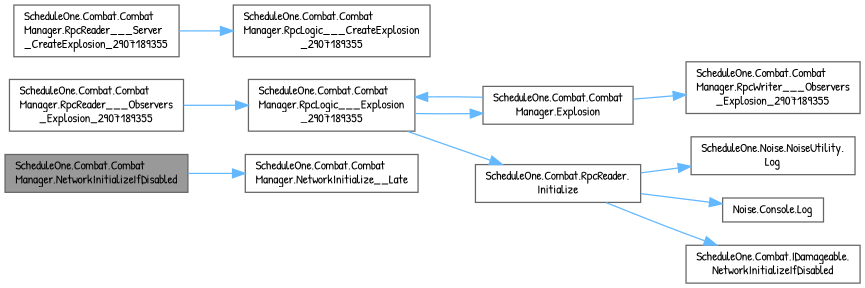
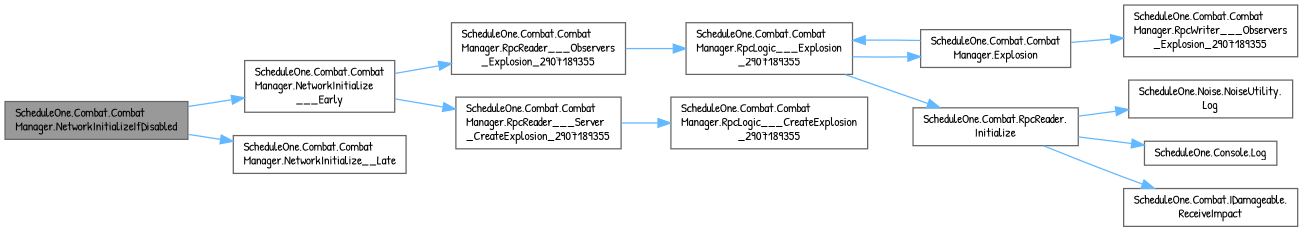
node "ScheduleOne.Combat.Combat Manager.NetworkInitialize ___Early": added
node "Noise.Console.Log": label "Noise.Console.Log" -> "ScheduleOne.Console.Log"
node "ScheduleOne.Combat.IDamageable. NetworkInitializeIfDisabled": label "ScheduleOne.Combat.IDamageable. NetworkInitializeIfDisabled" -> "ScheduleOne.Combat.IDamageable. ReceiveImpact"
